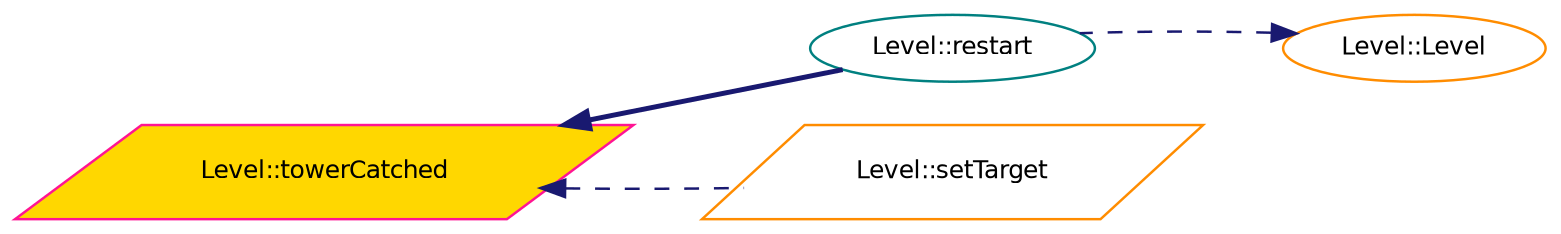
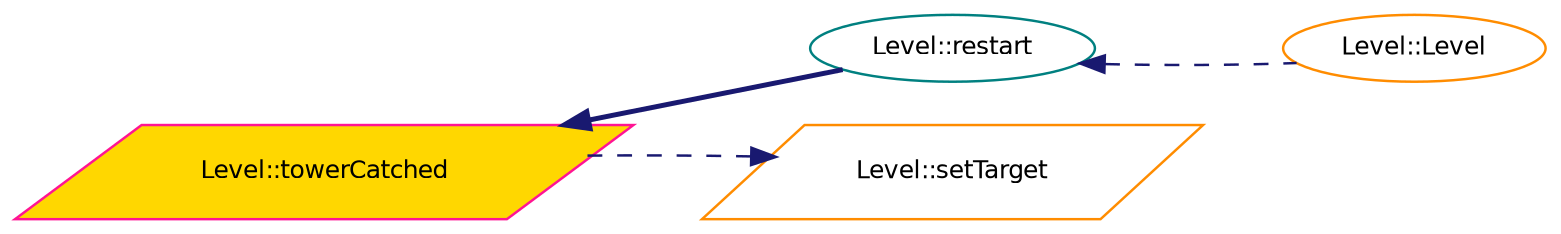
edge "Level::restart" -> "Level::Level": reversed
edge "Level::setTarget" -> "Level::towerCatched": reversed
